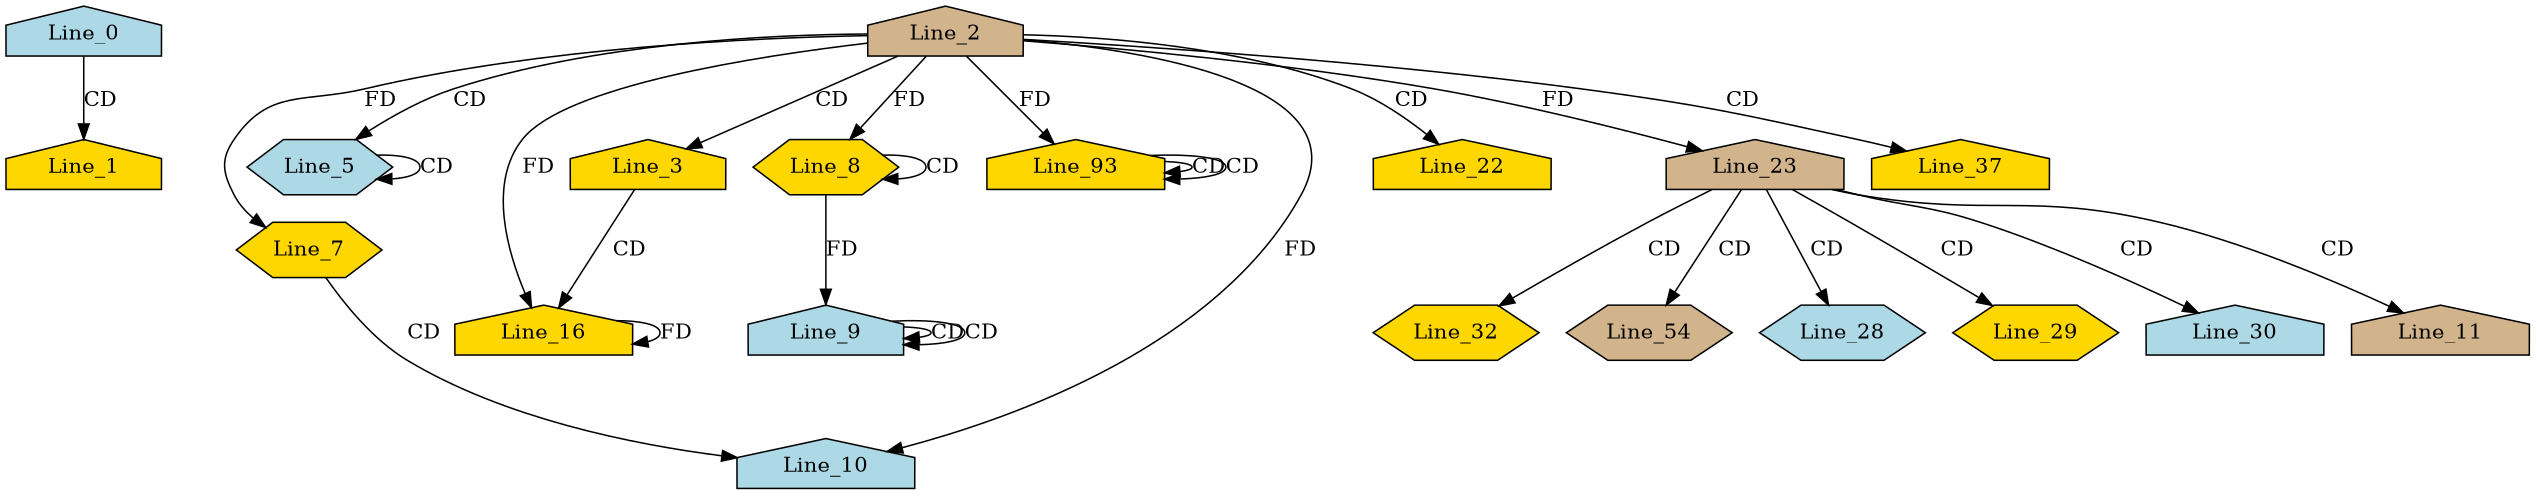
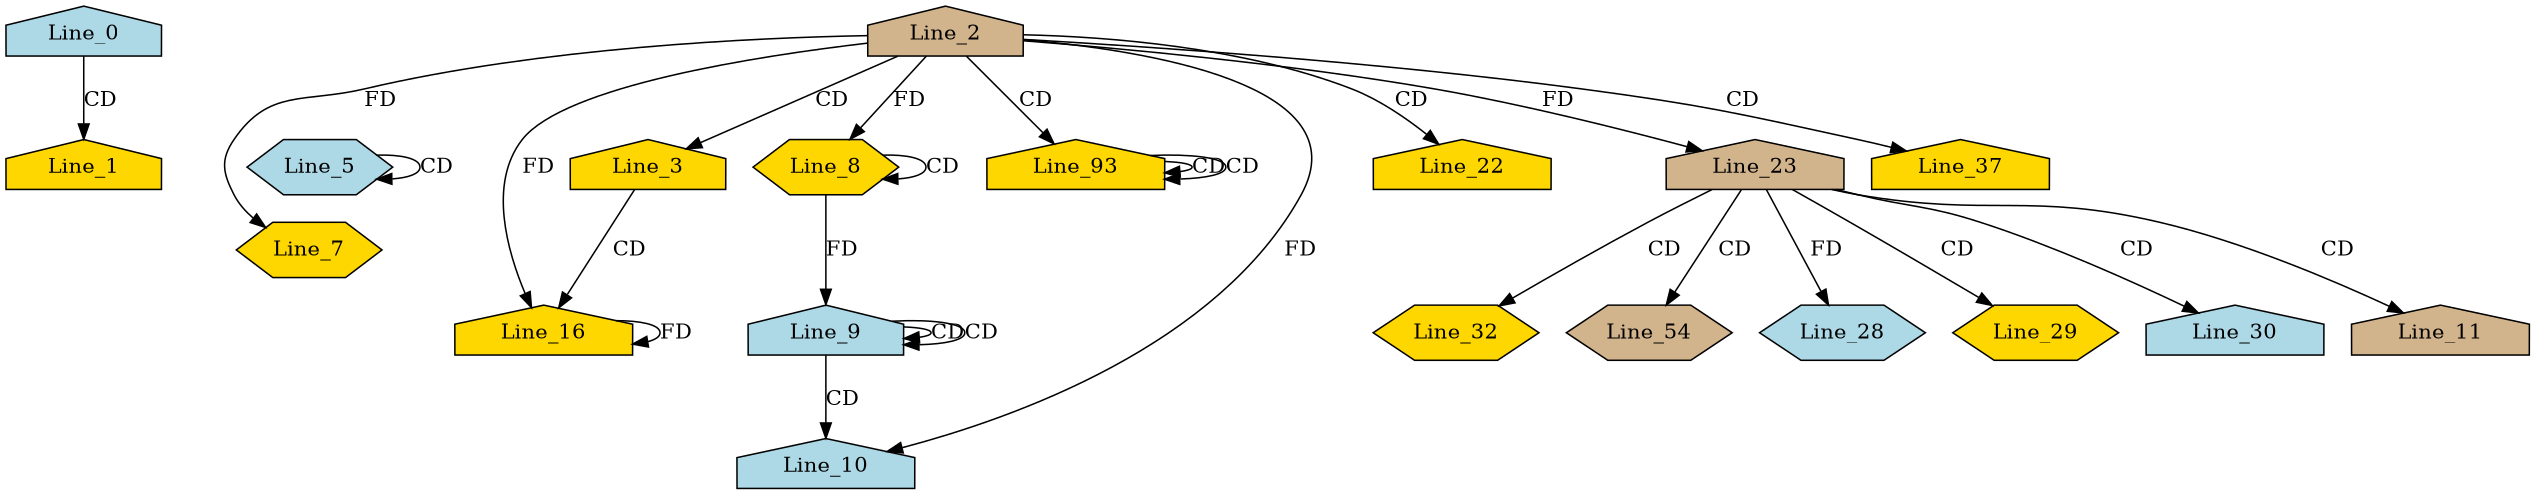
edge "Line_2" -> "Line_5": removed, label "CD"
edge "Line_2" -> "Line_93": label "FD" -> "CD"
edge "Line_23" -> "Line_28": label "CD" -> "FD"
edge "Line_7" -> "Line_10": now "Line_9" -> "Line_10"
